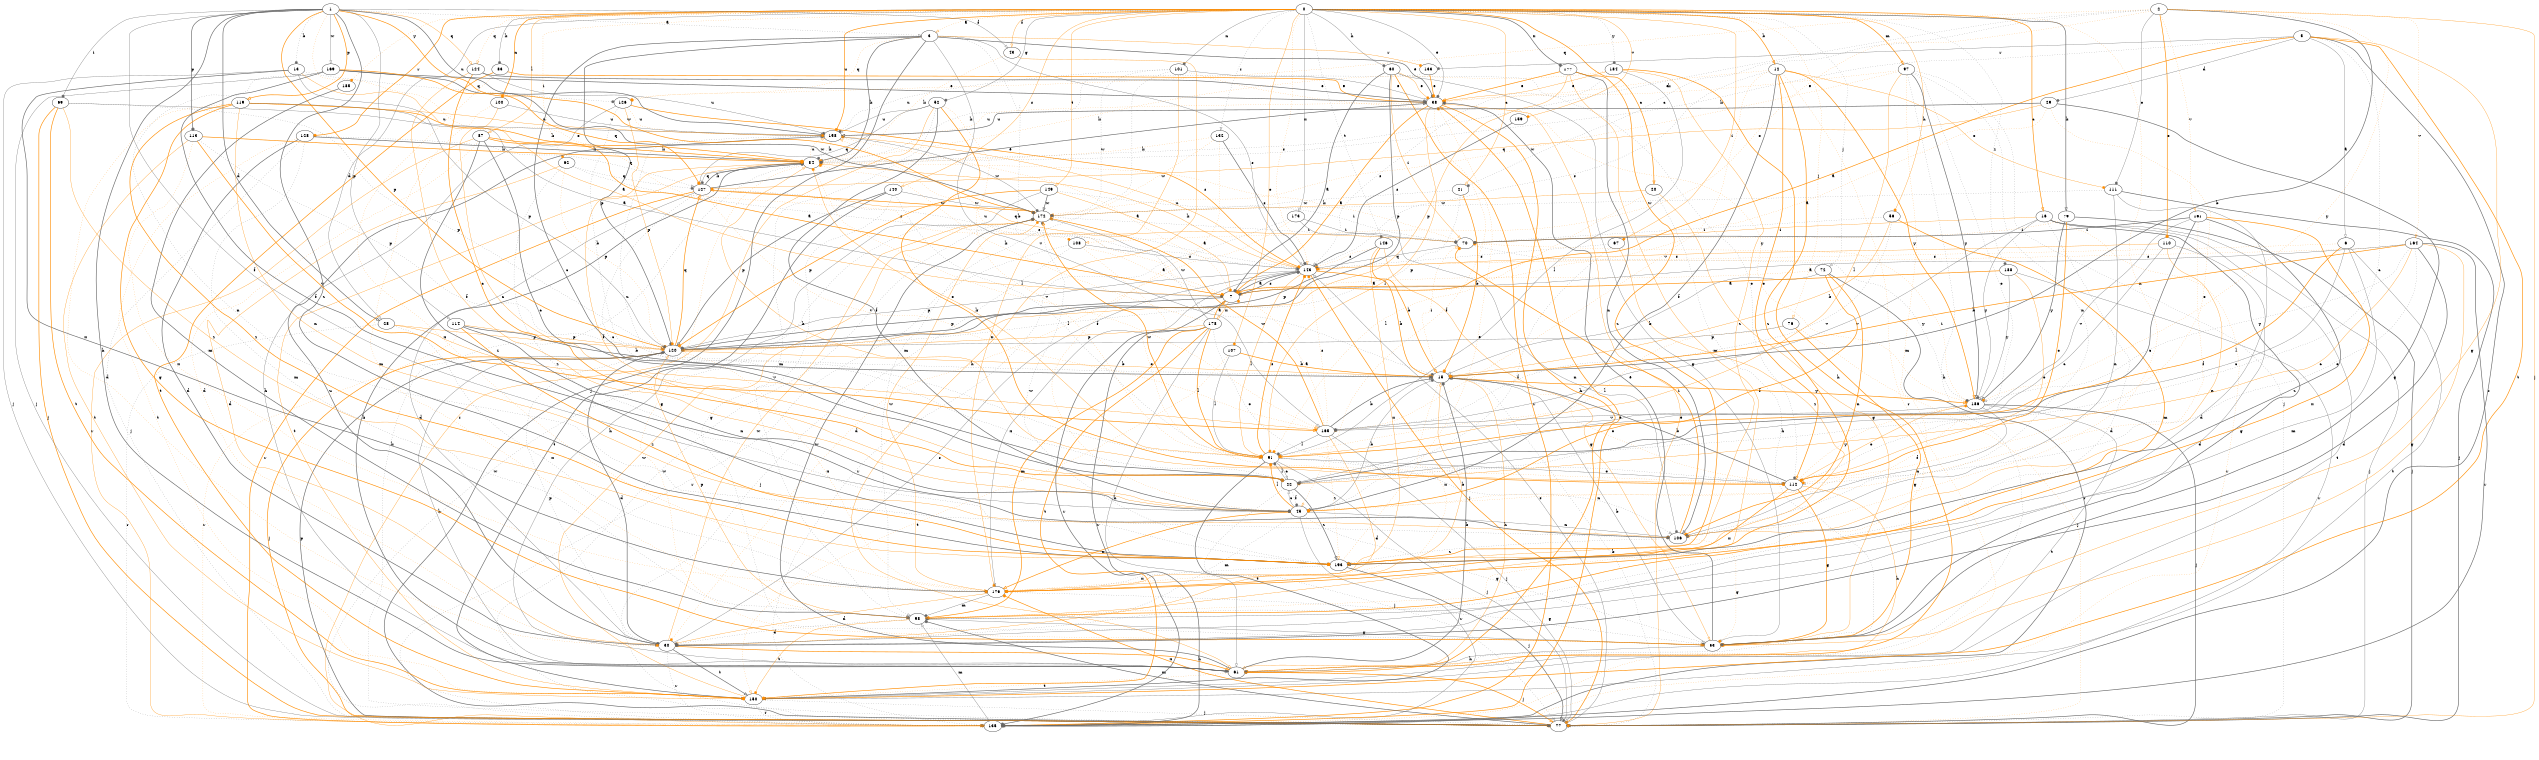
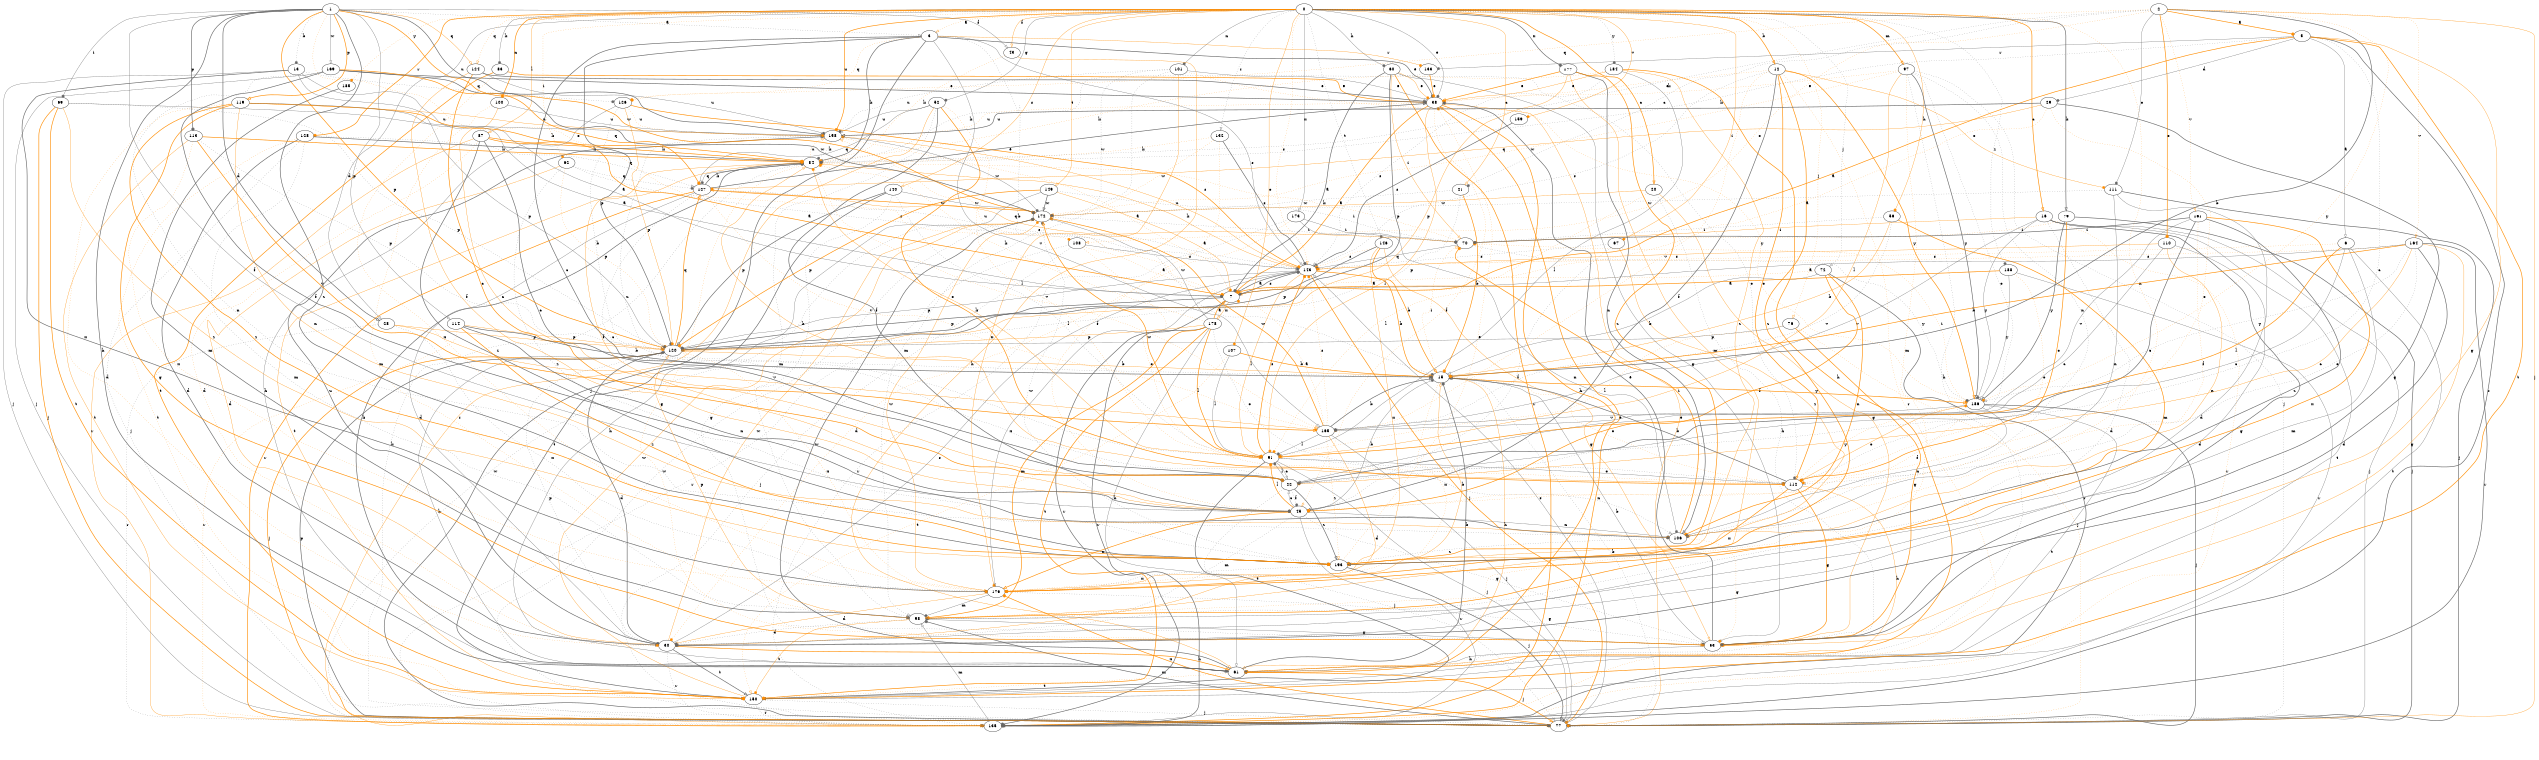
edge "2" -> "5": added, label "a"
edge "13" -> "7": color darkorange -> gray40
edge "188" -> "112": style solid -> dotted
